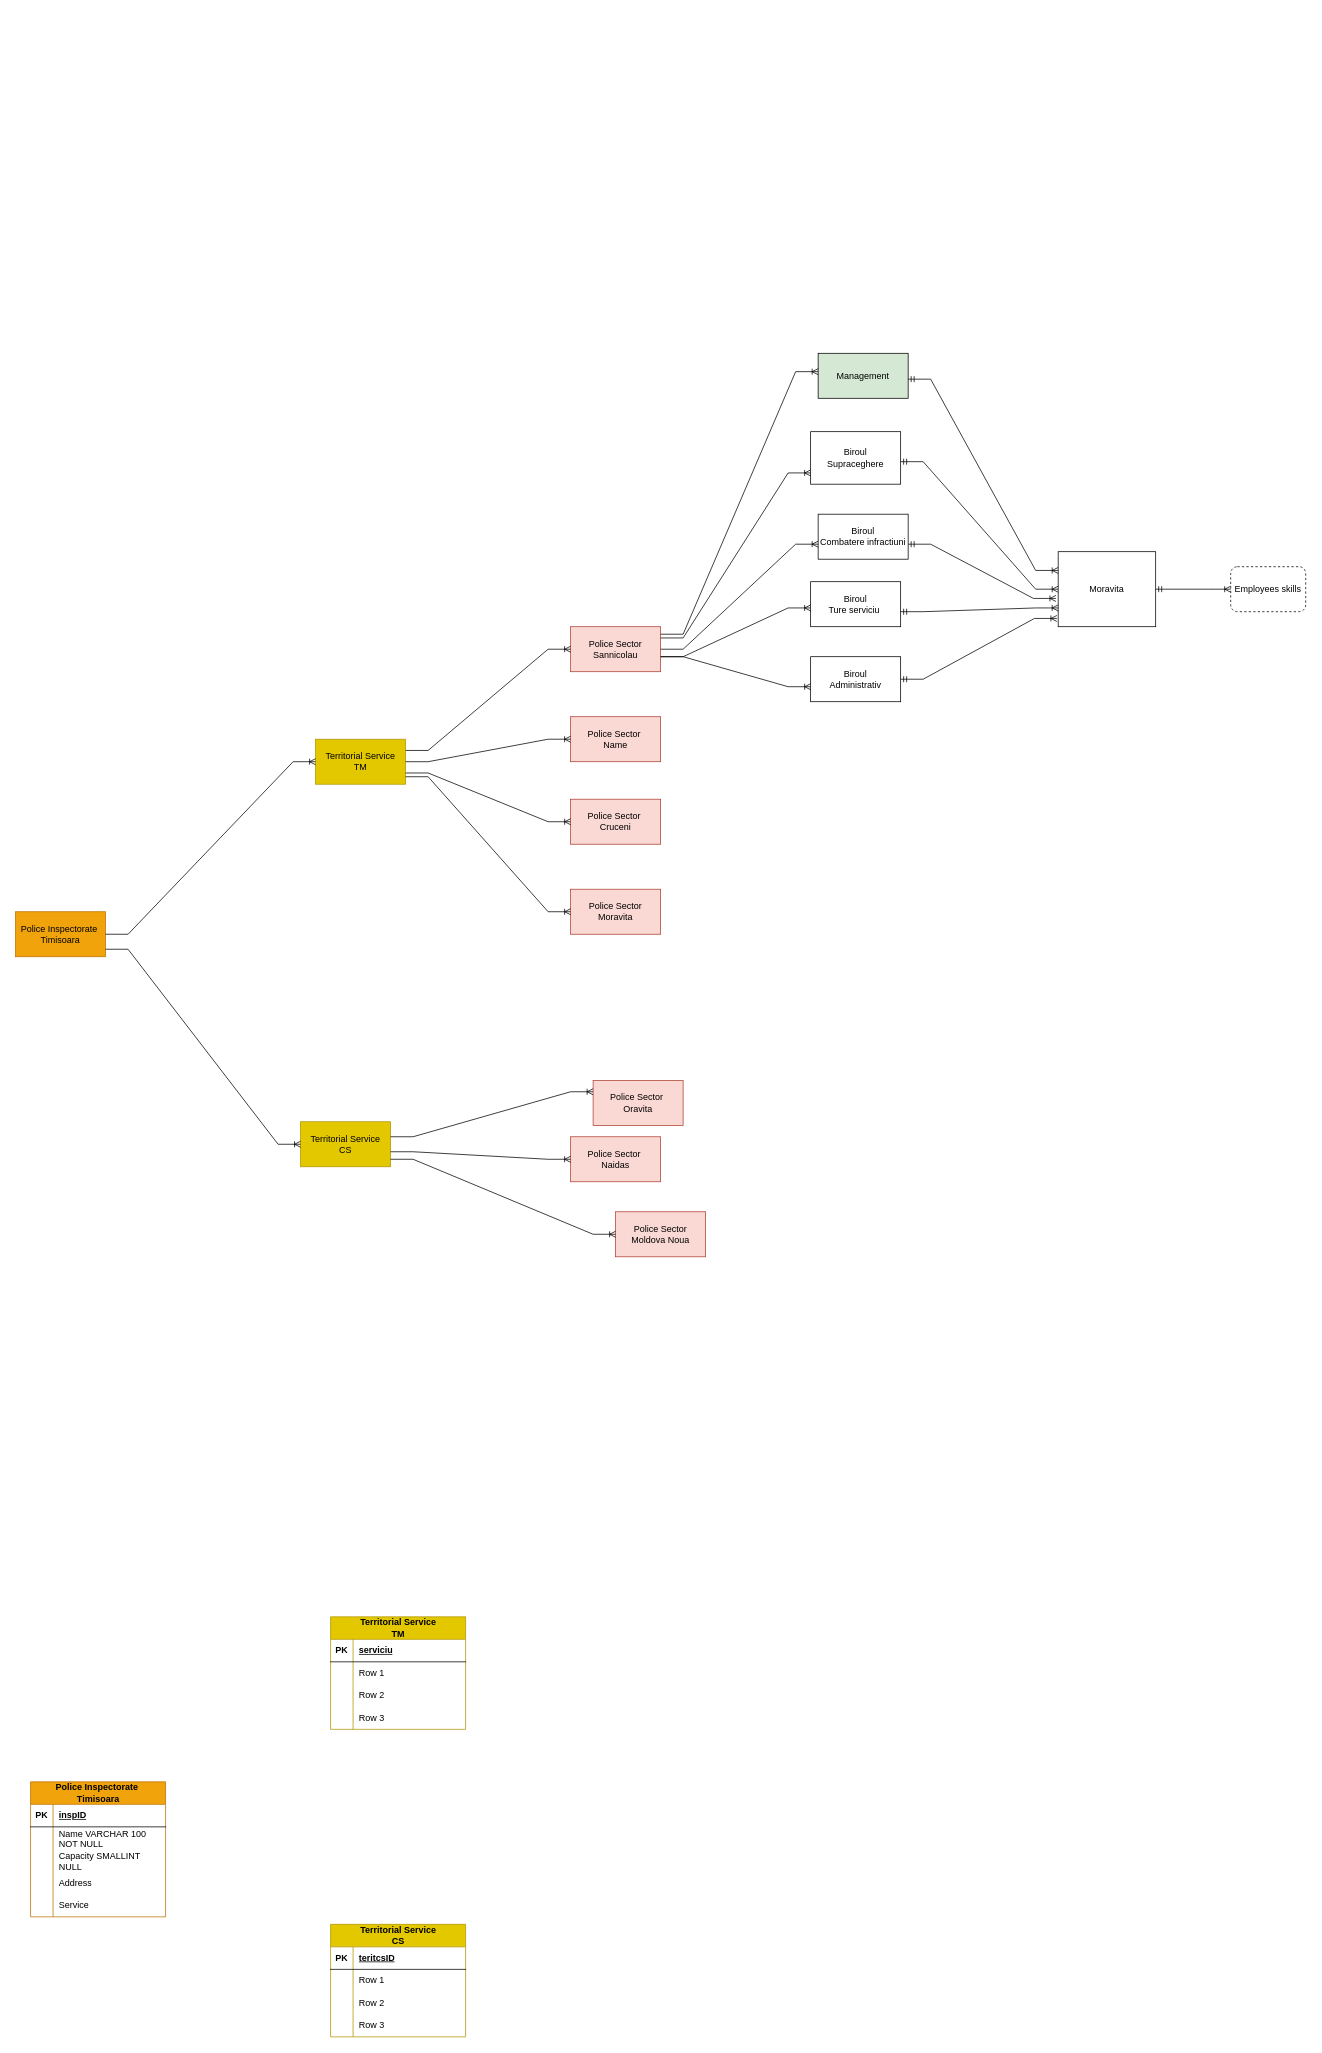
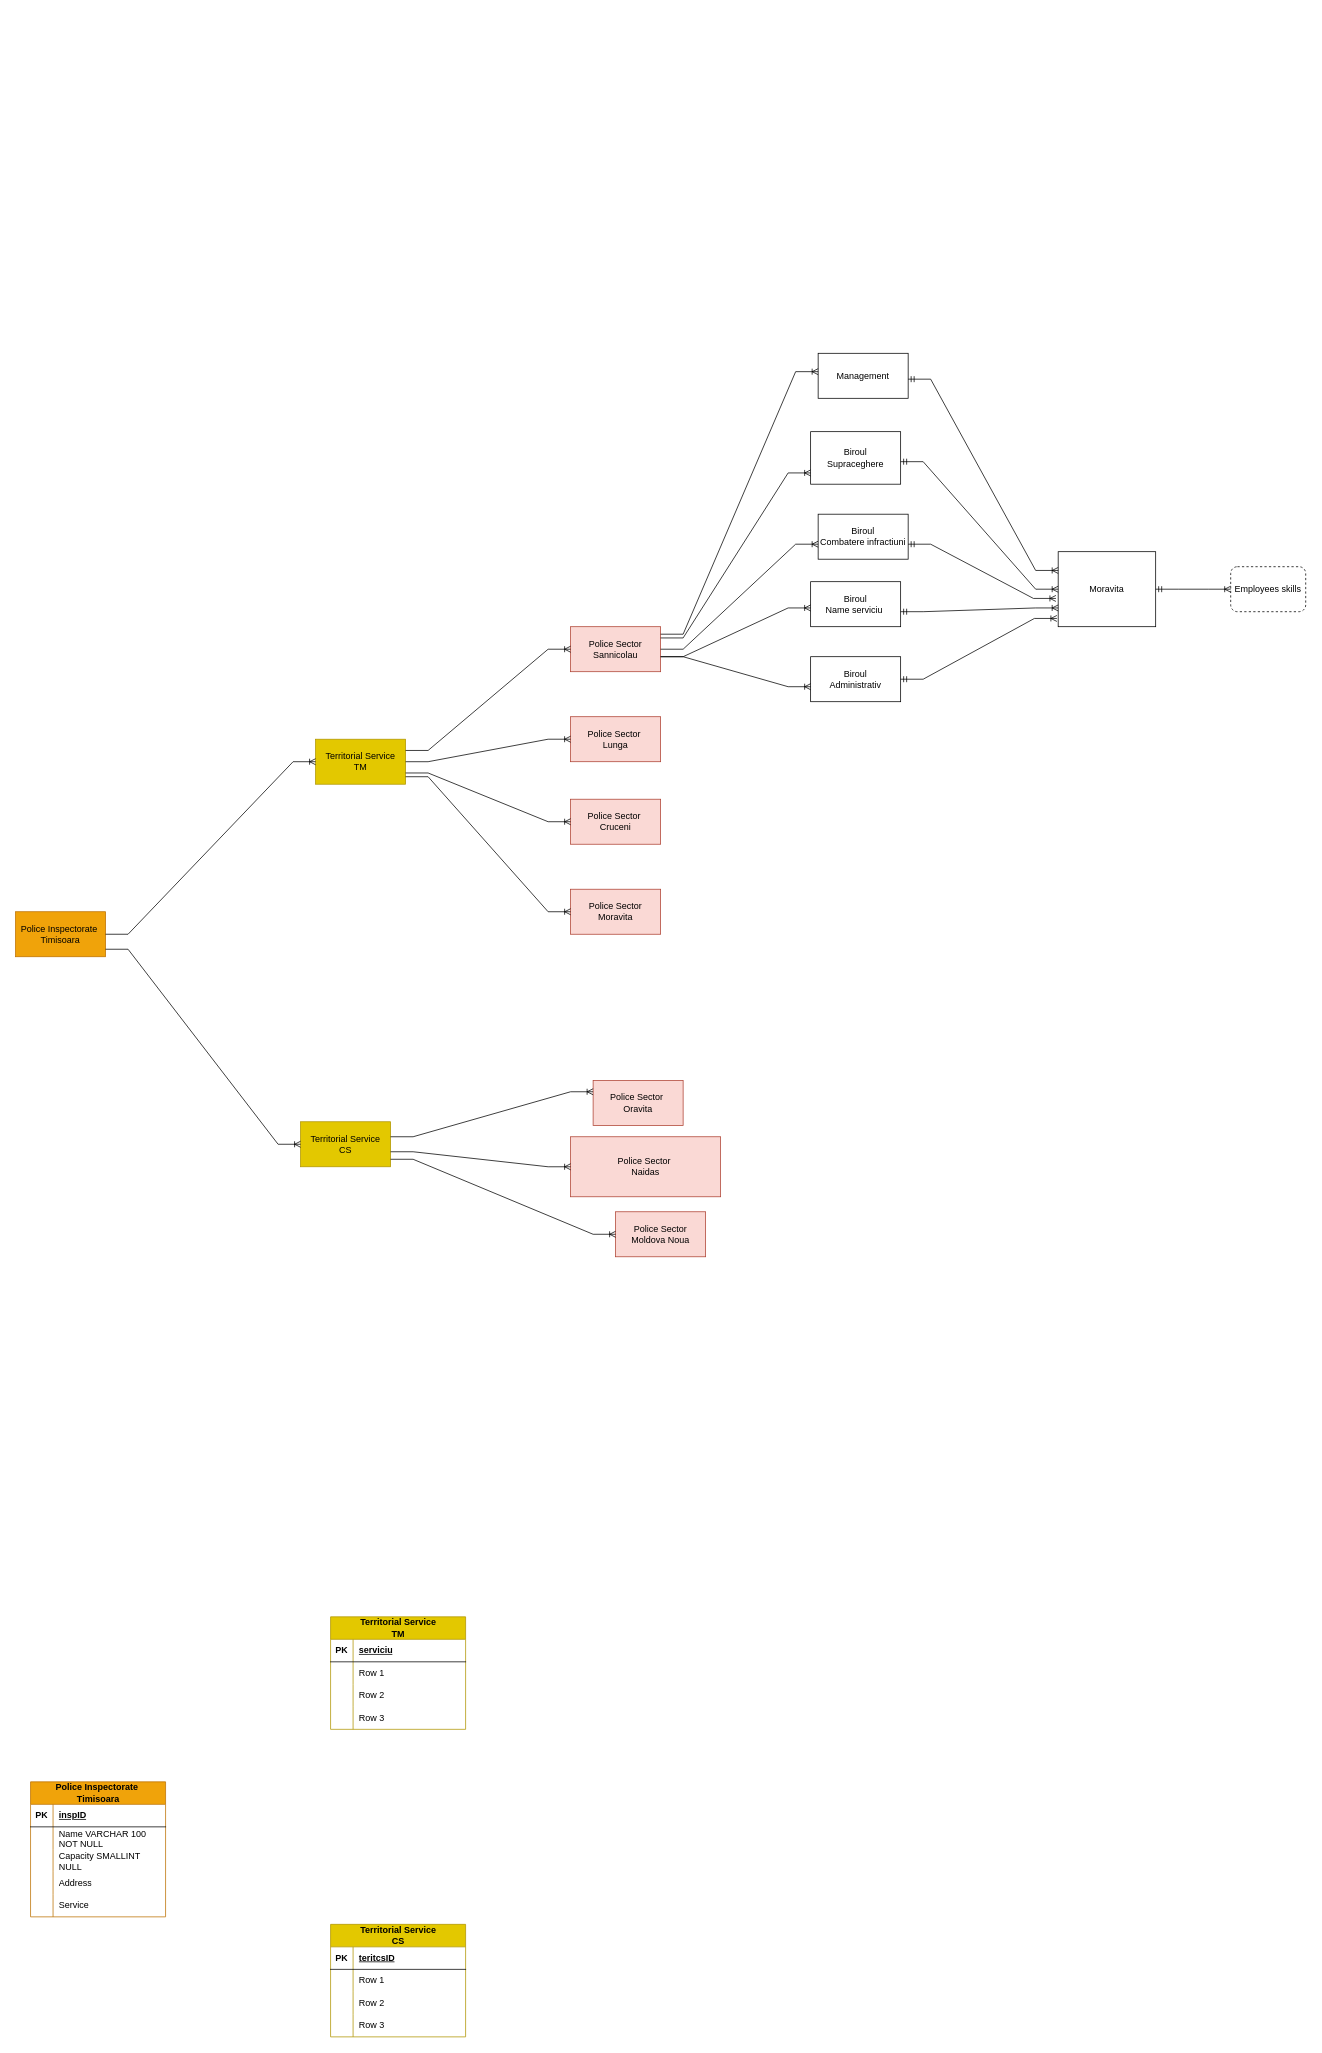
node "Management": fillcolor #d5e8d4 -> #ffffff
node "Biroul Ture serviciu": label "Biroul Ture serviciu" -> "Biroul Name serviciu"
node "Police Sector Name": label "Police Sector Name" -> "Police Sector Lunga"
node "Police Sector Naidas": size 90x45 -> 150x60
